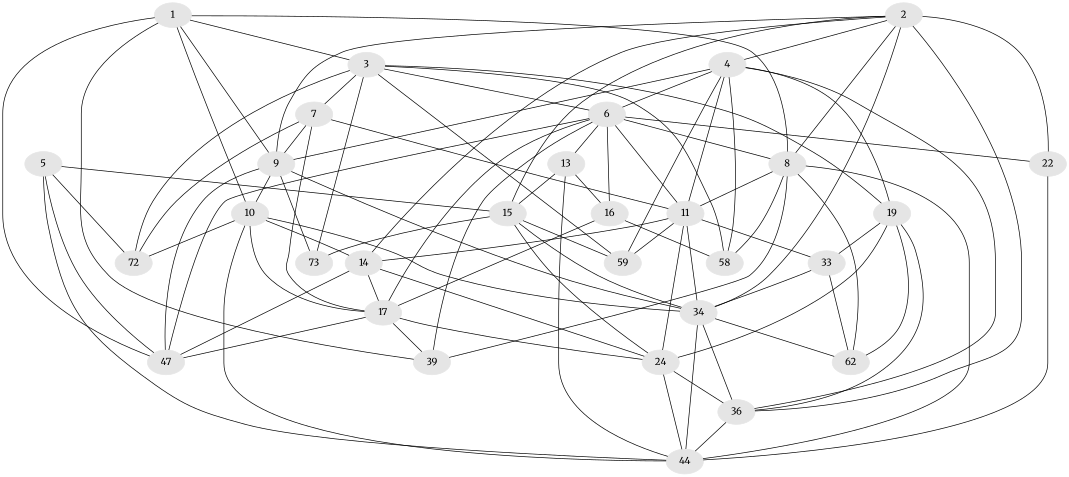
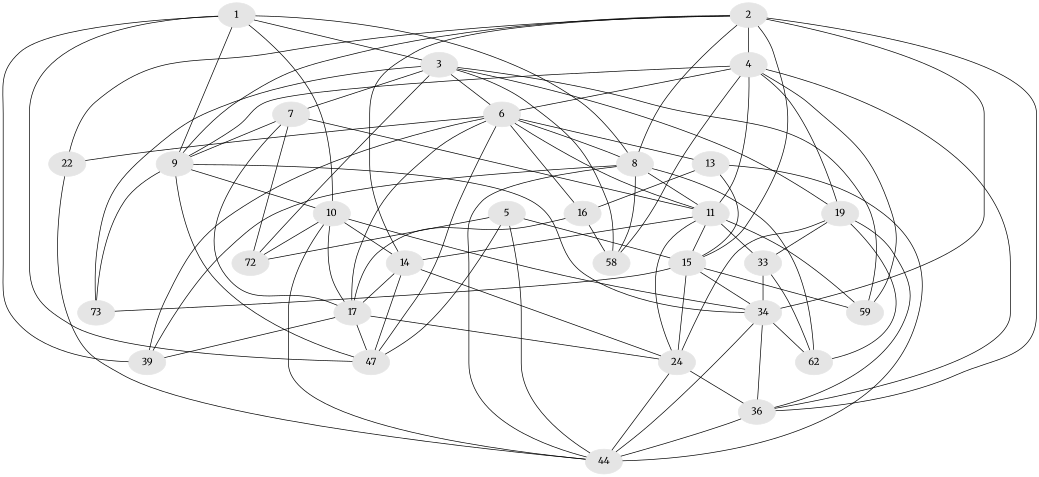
edge "11" -- "34": now "11" -- "15"
